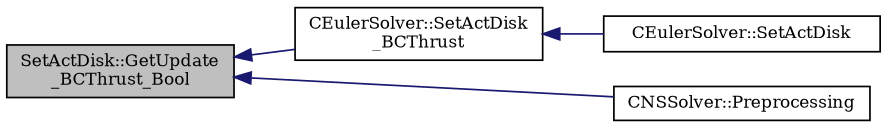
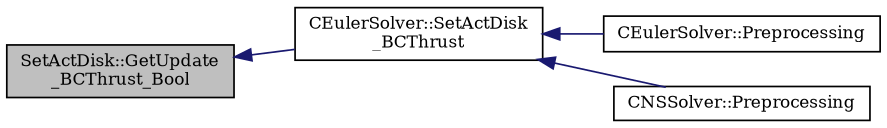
node "CEulerSolver::SetActDisk": label "CEulerSolver::SetActDisk" -> "CEulerSolver::Preprocessing"
edge "CNSSolver::Preprocessing" -> "SetActDisk::GetUpdate _BCThrust_Bool": now "CNSSolver::Preprocessing" -> "CEulerSolver::SetActDisk _BCThrust"
